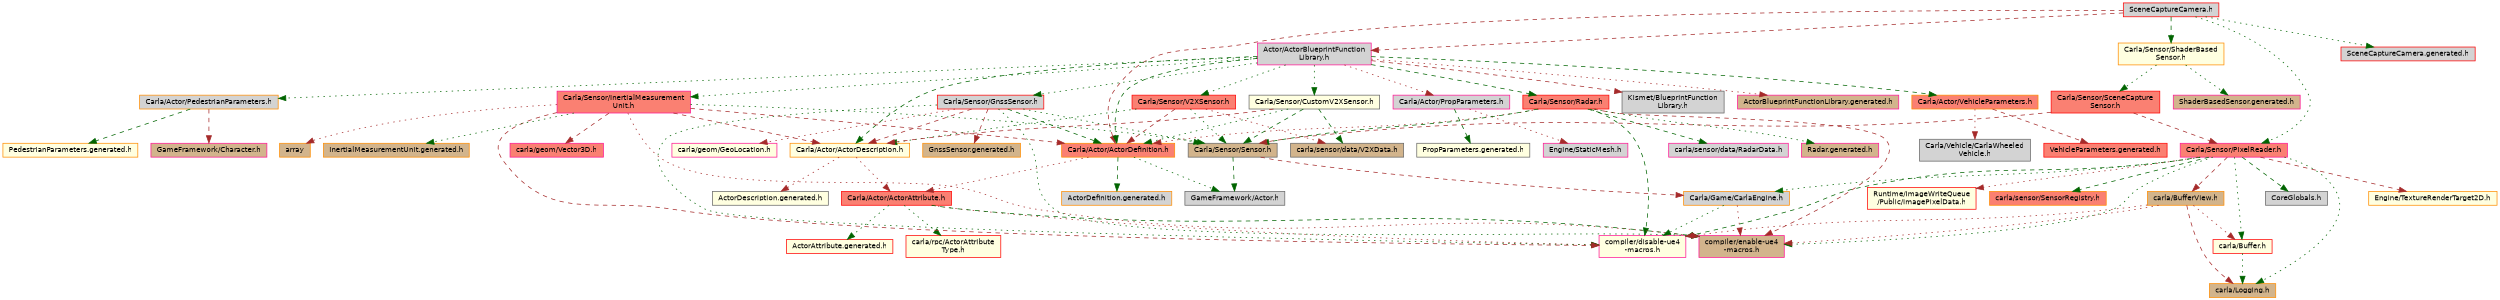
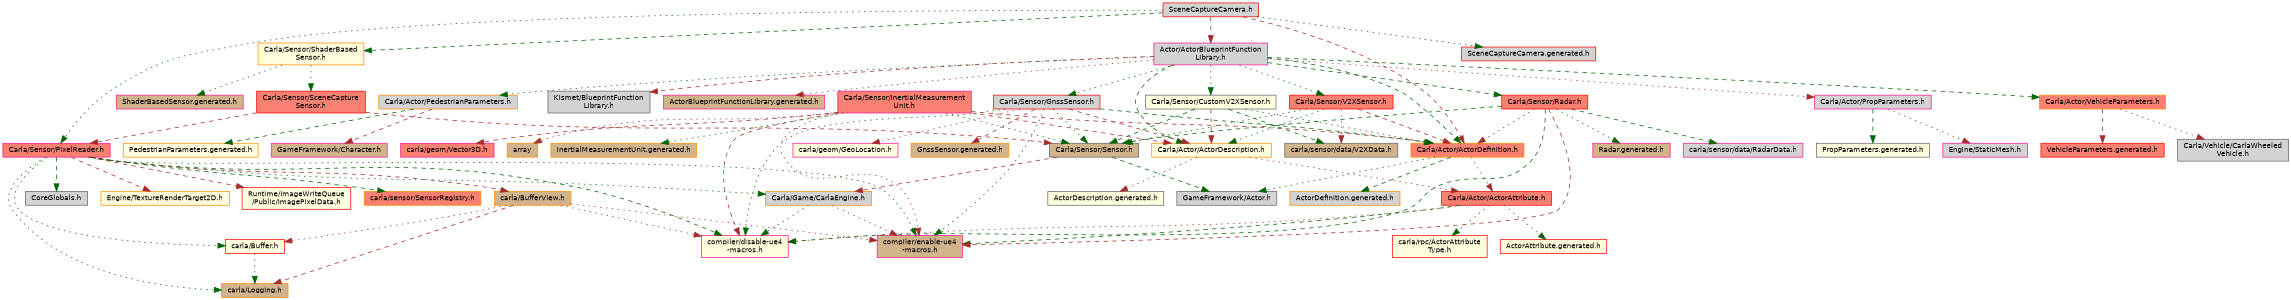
edge "Actor/ActorBlueprintFunction Library.h" -> "Carla/Sensor/InertialMeasurement Unit.h": removed
edge "Carla/Sensor/PixelReader.h" -> "Runtime/ImageWriteQueue /Public/ImagePixelData.h": style dotted -> dashed
